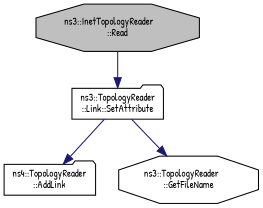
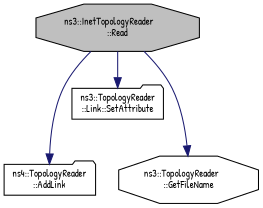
edge "ns3::TopologyReader ::Link::SetAttribute" -> "ns3::TopologyReader ::GetFileName": now "ns3::InetTopologyReader ::Read" -> "ns3::TopologyReader ::GetFileName"
edge "ns3::TopologyReader ::Link::SetAttribute" -> "ns4::TopologyReader ::AddLink": now "ns3::InetTopologyReader ::Read" -> "ns4::TopologyReader ::AddLink"
